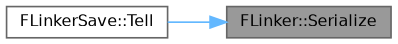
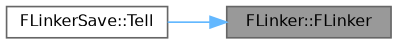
node "FLinker::Serialize": label "FLinker::Serialize" -> "FLinker::FLinker"
